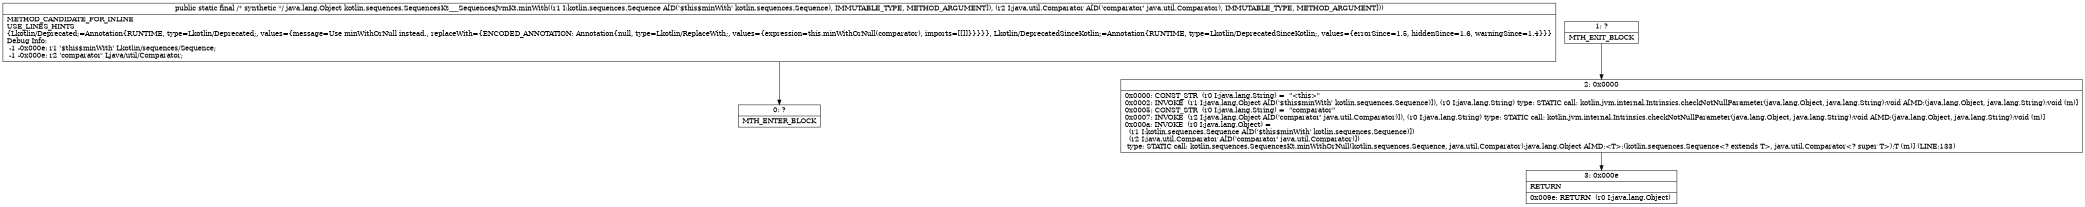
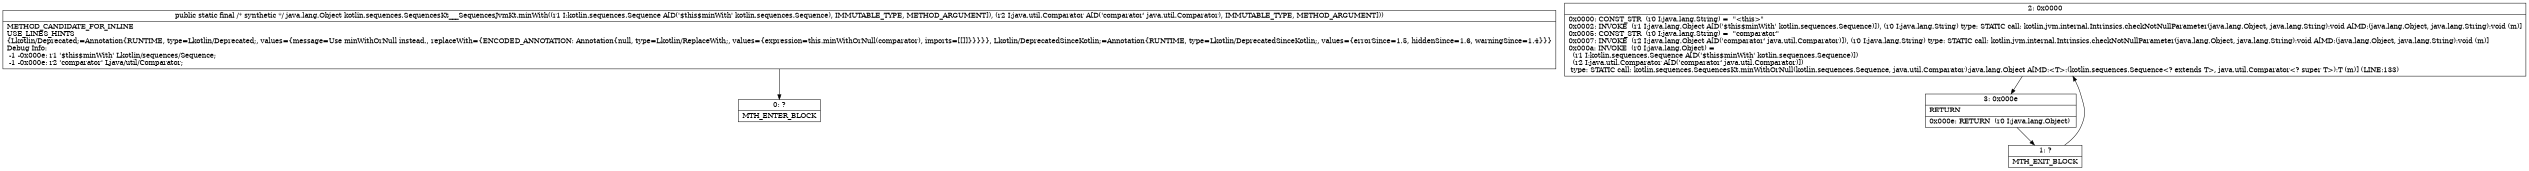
edge "3: 0x000e" -> "1: ?": added
node "3: 0x000e": text "0x009e: RETURN  (r0 I:java.lang.Object)" -> "0x000e: RETURN  (r0 I:java.lang.Object)"
